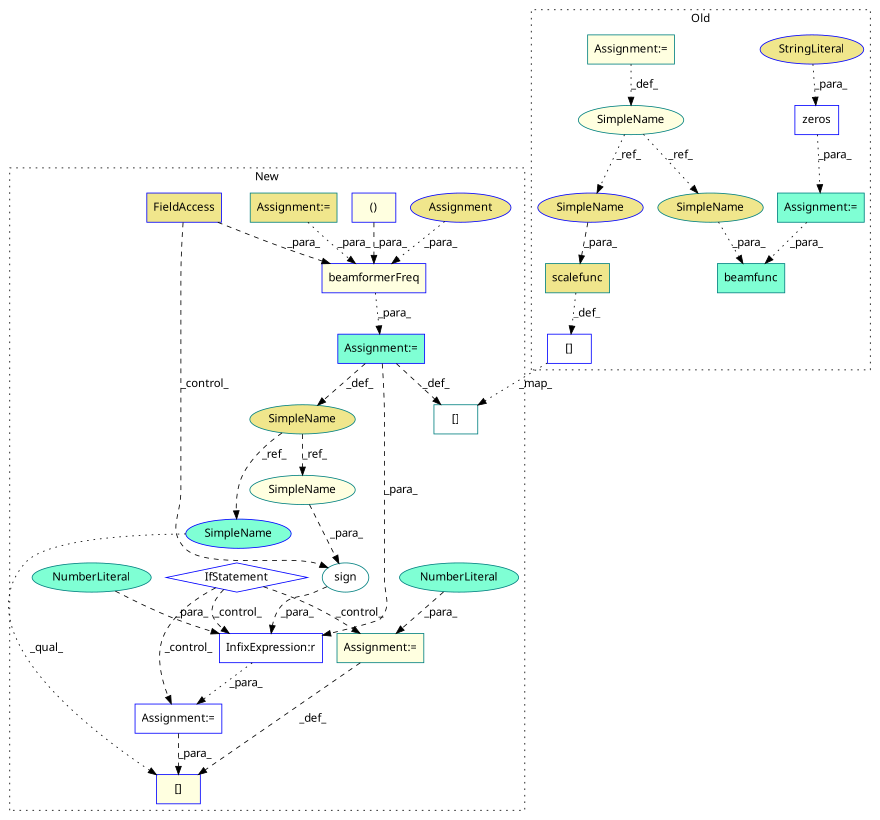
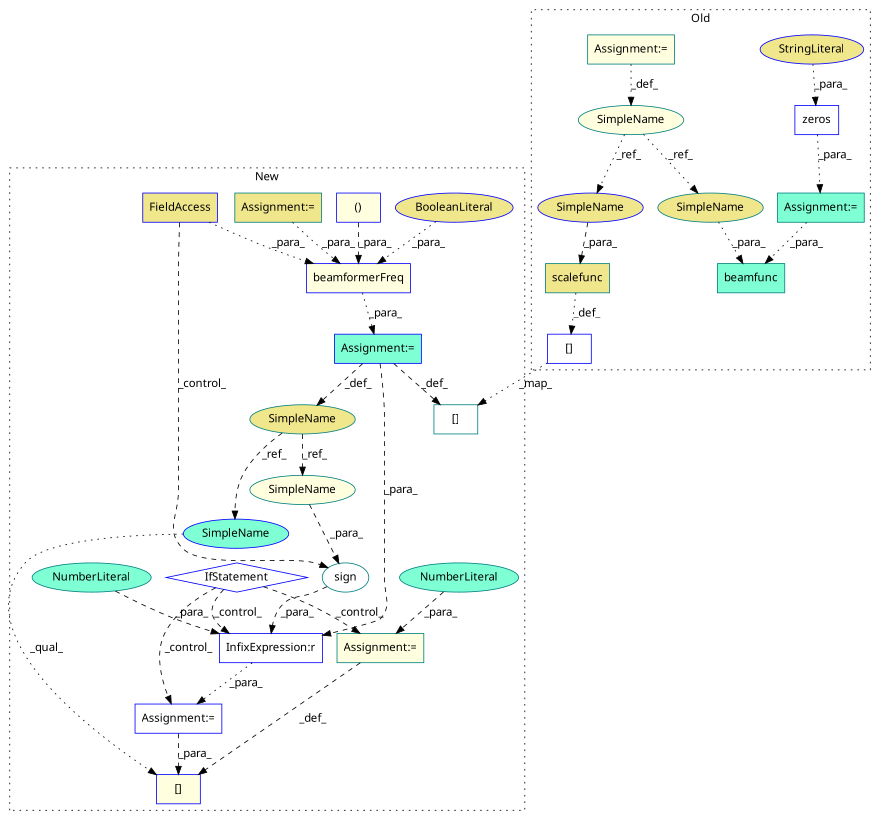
node "Assignment": label "Assignment" -> "BooleanLiteral"
edge "FieldAccess" -> "beamformerFreq": style dashed -> dotted
